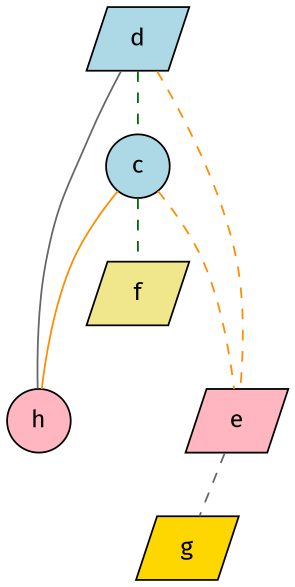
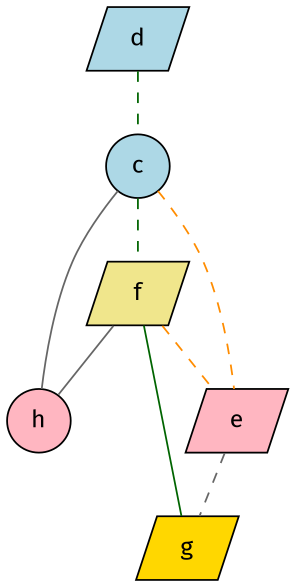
edge "d" -- "e": now "f" -- "e"
edge "d" -- "h": now "f" -- "h"
edge "c" -- "h": color darkorange -> gray40
edge "f" -- "g": added
